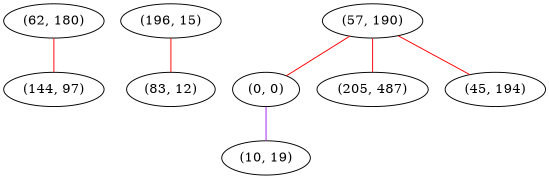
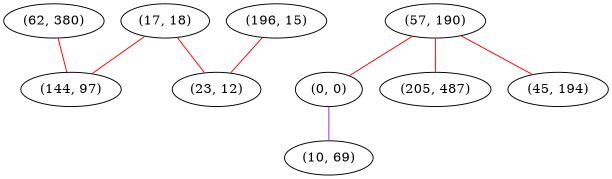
node "(62, 180)": label "(62, 180)" -> "(62, 380)"
node "(17, 18)": added
node "(83, 12)": label "(83, 12)" -> "(23, 12)"
node "(10, 19)": label "(10, 19)" -> "(10, 69)"
